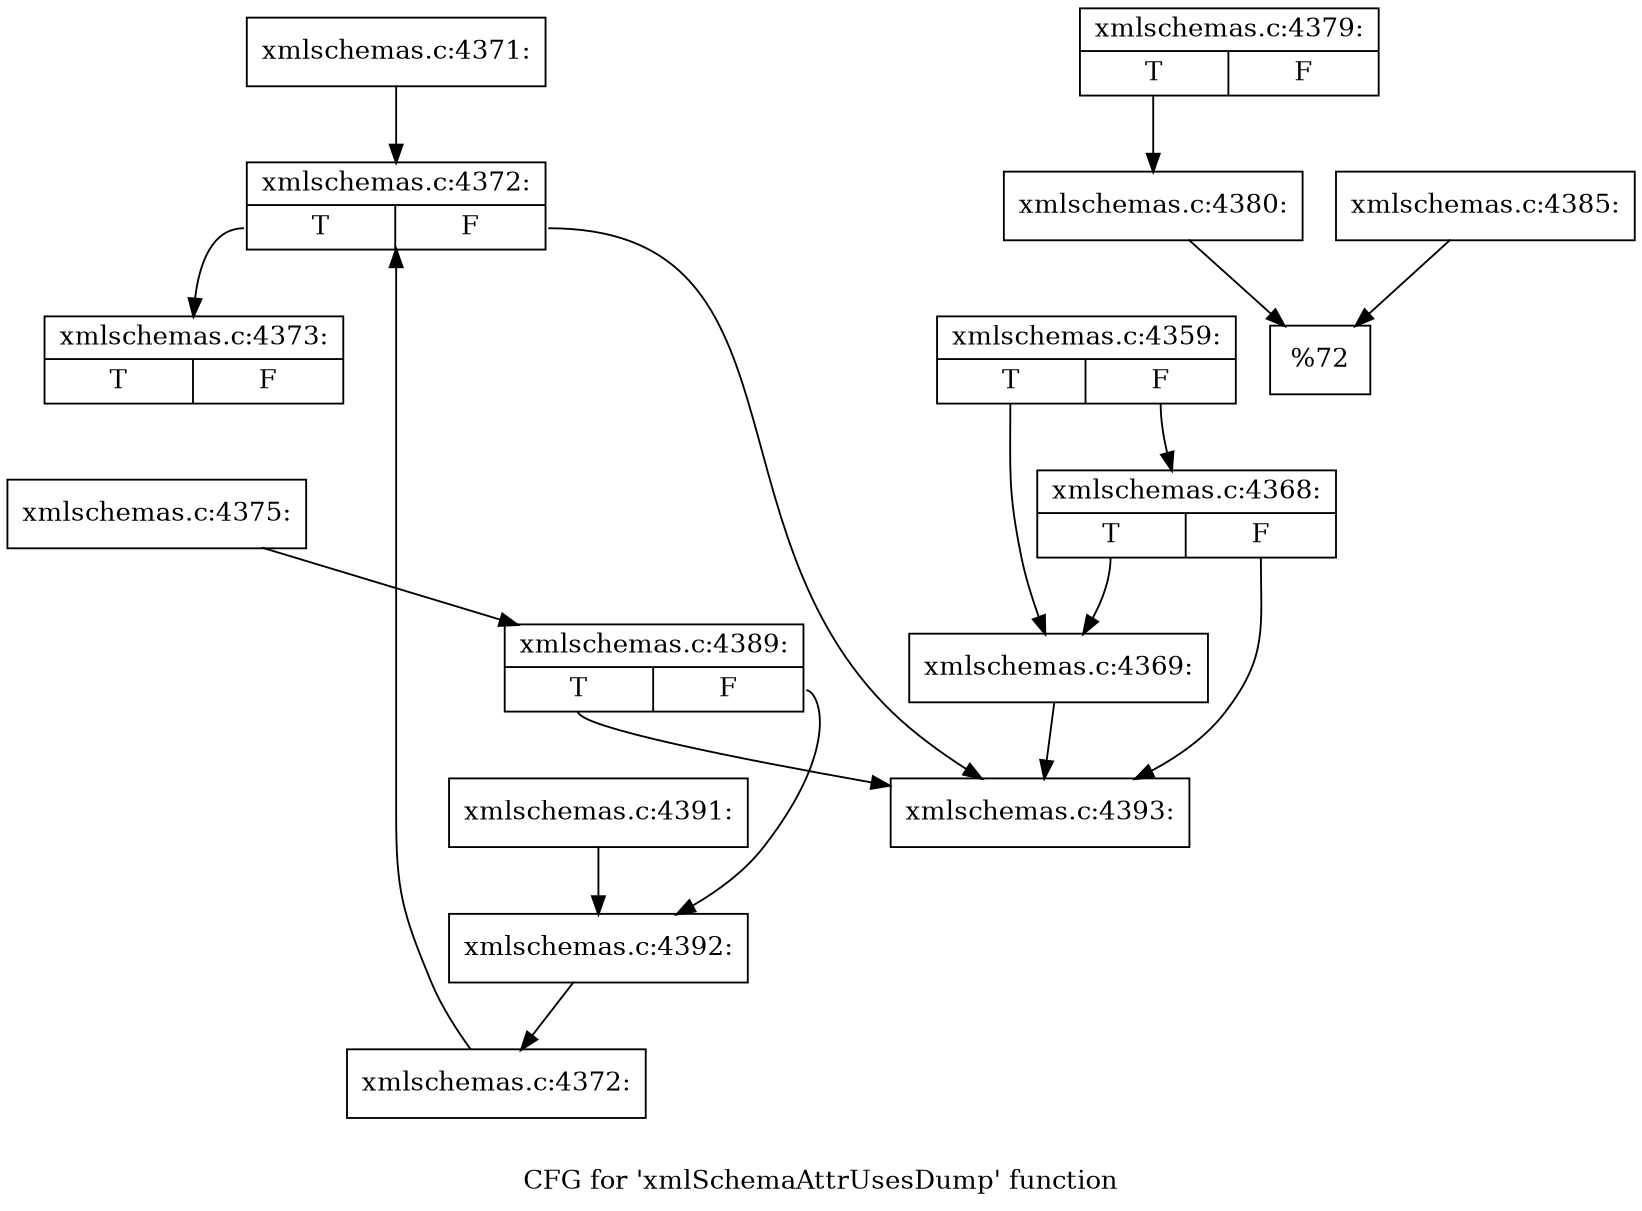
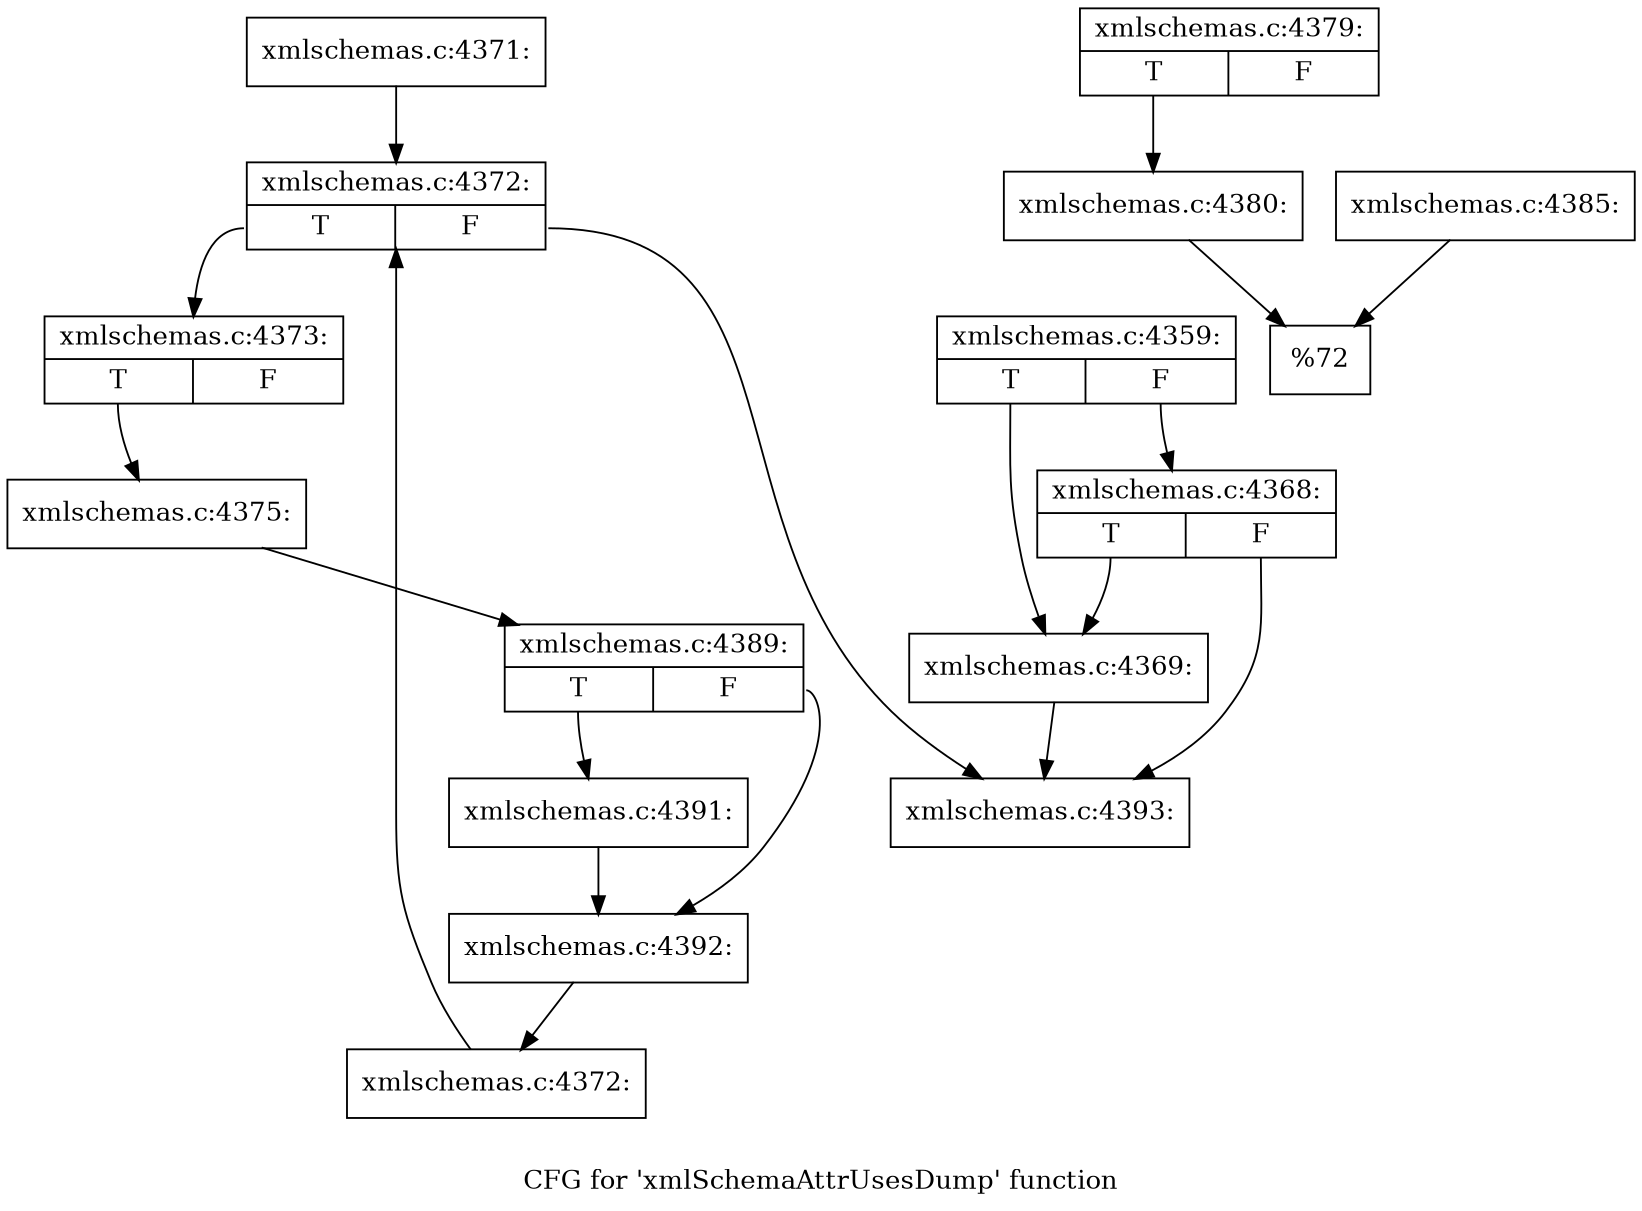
edge "xmlschemas.c:4373:" -> "xmlschemas.c:4375:": added
edge "xmlschemas.c:4389:" -> "xmlschemas.c:4393:": now "xmlschemas.c:4389:" -> "xmlschemas.c:4391:"
